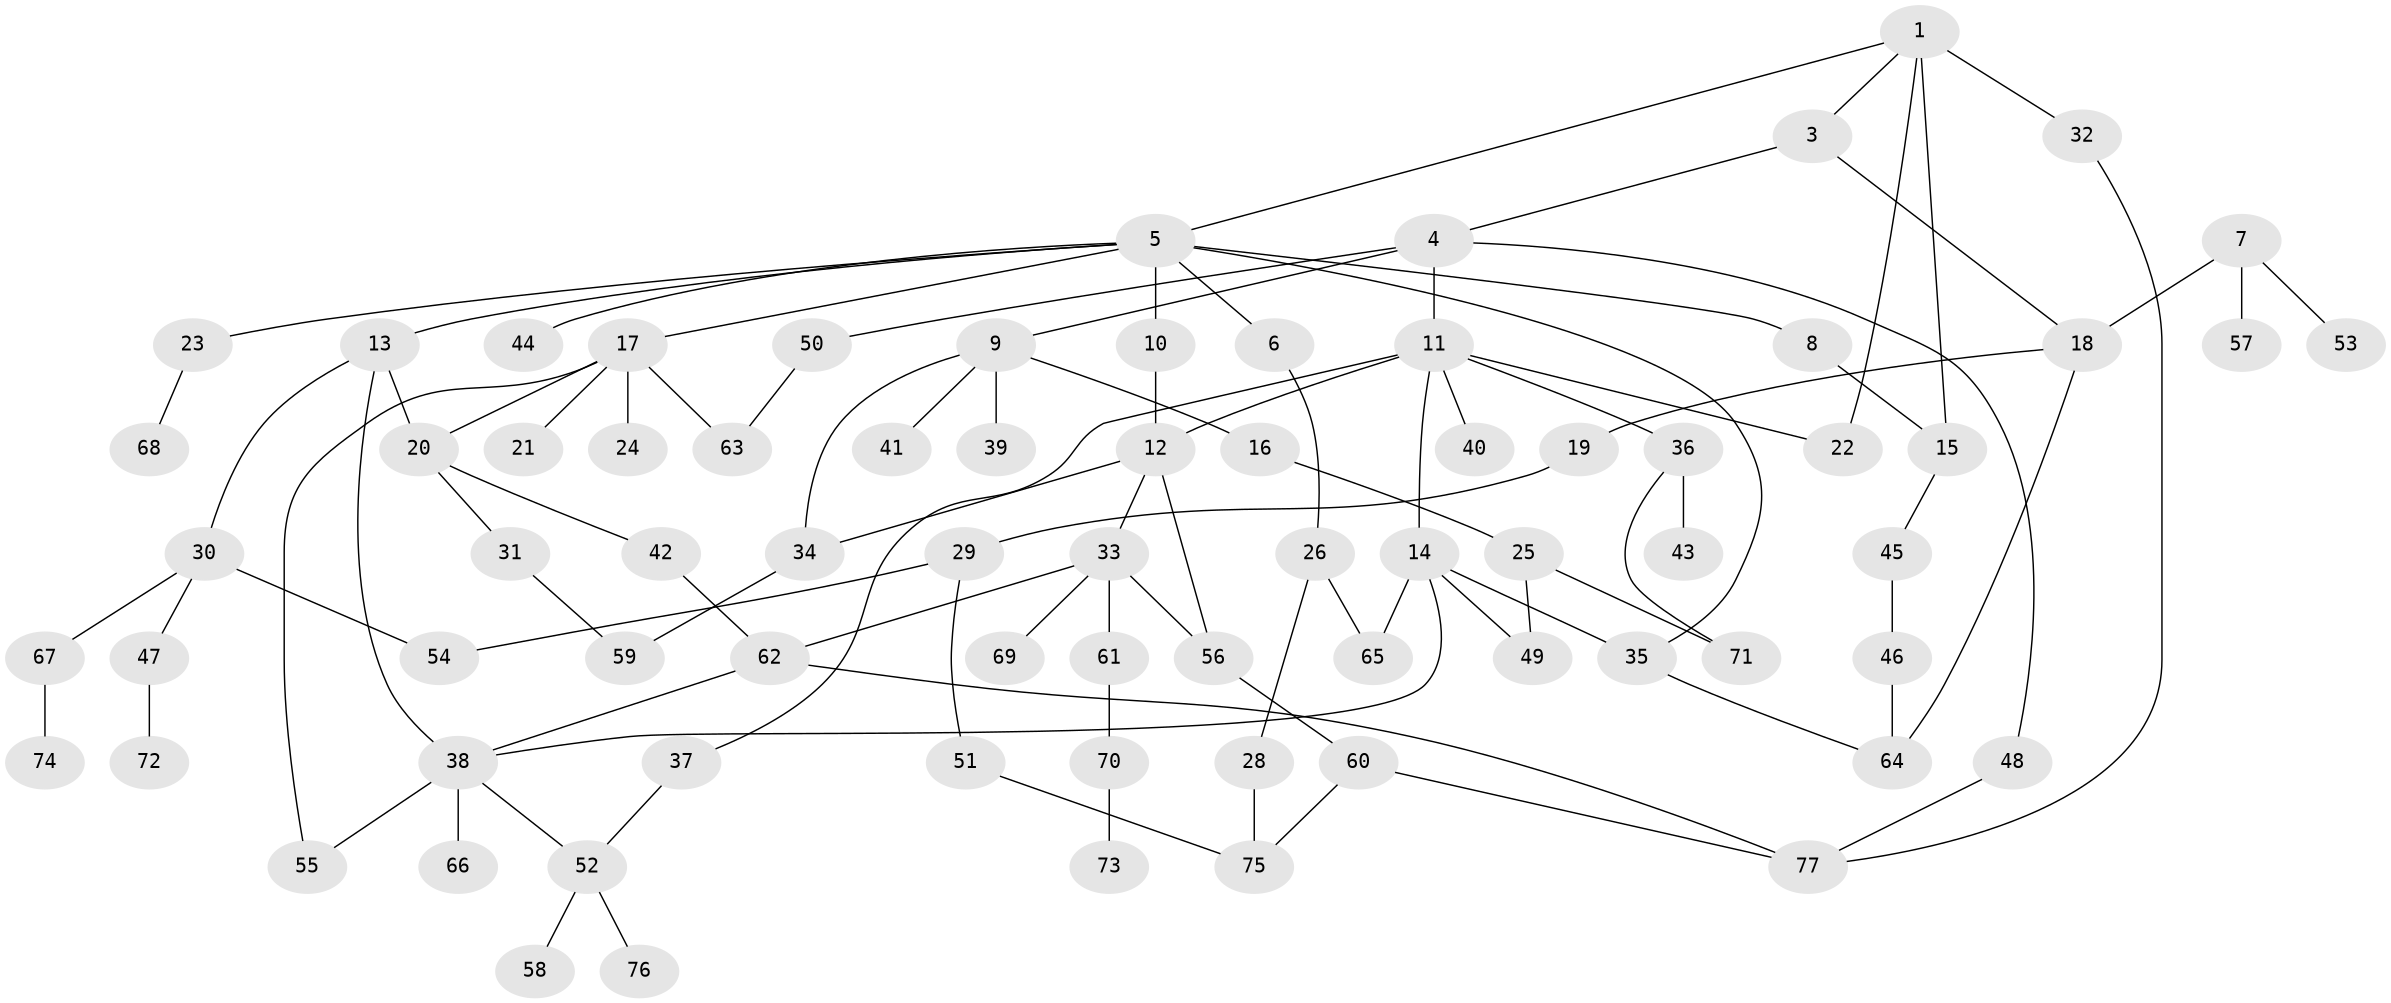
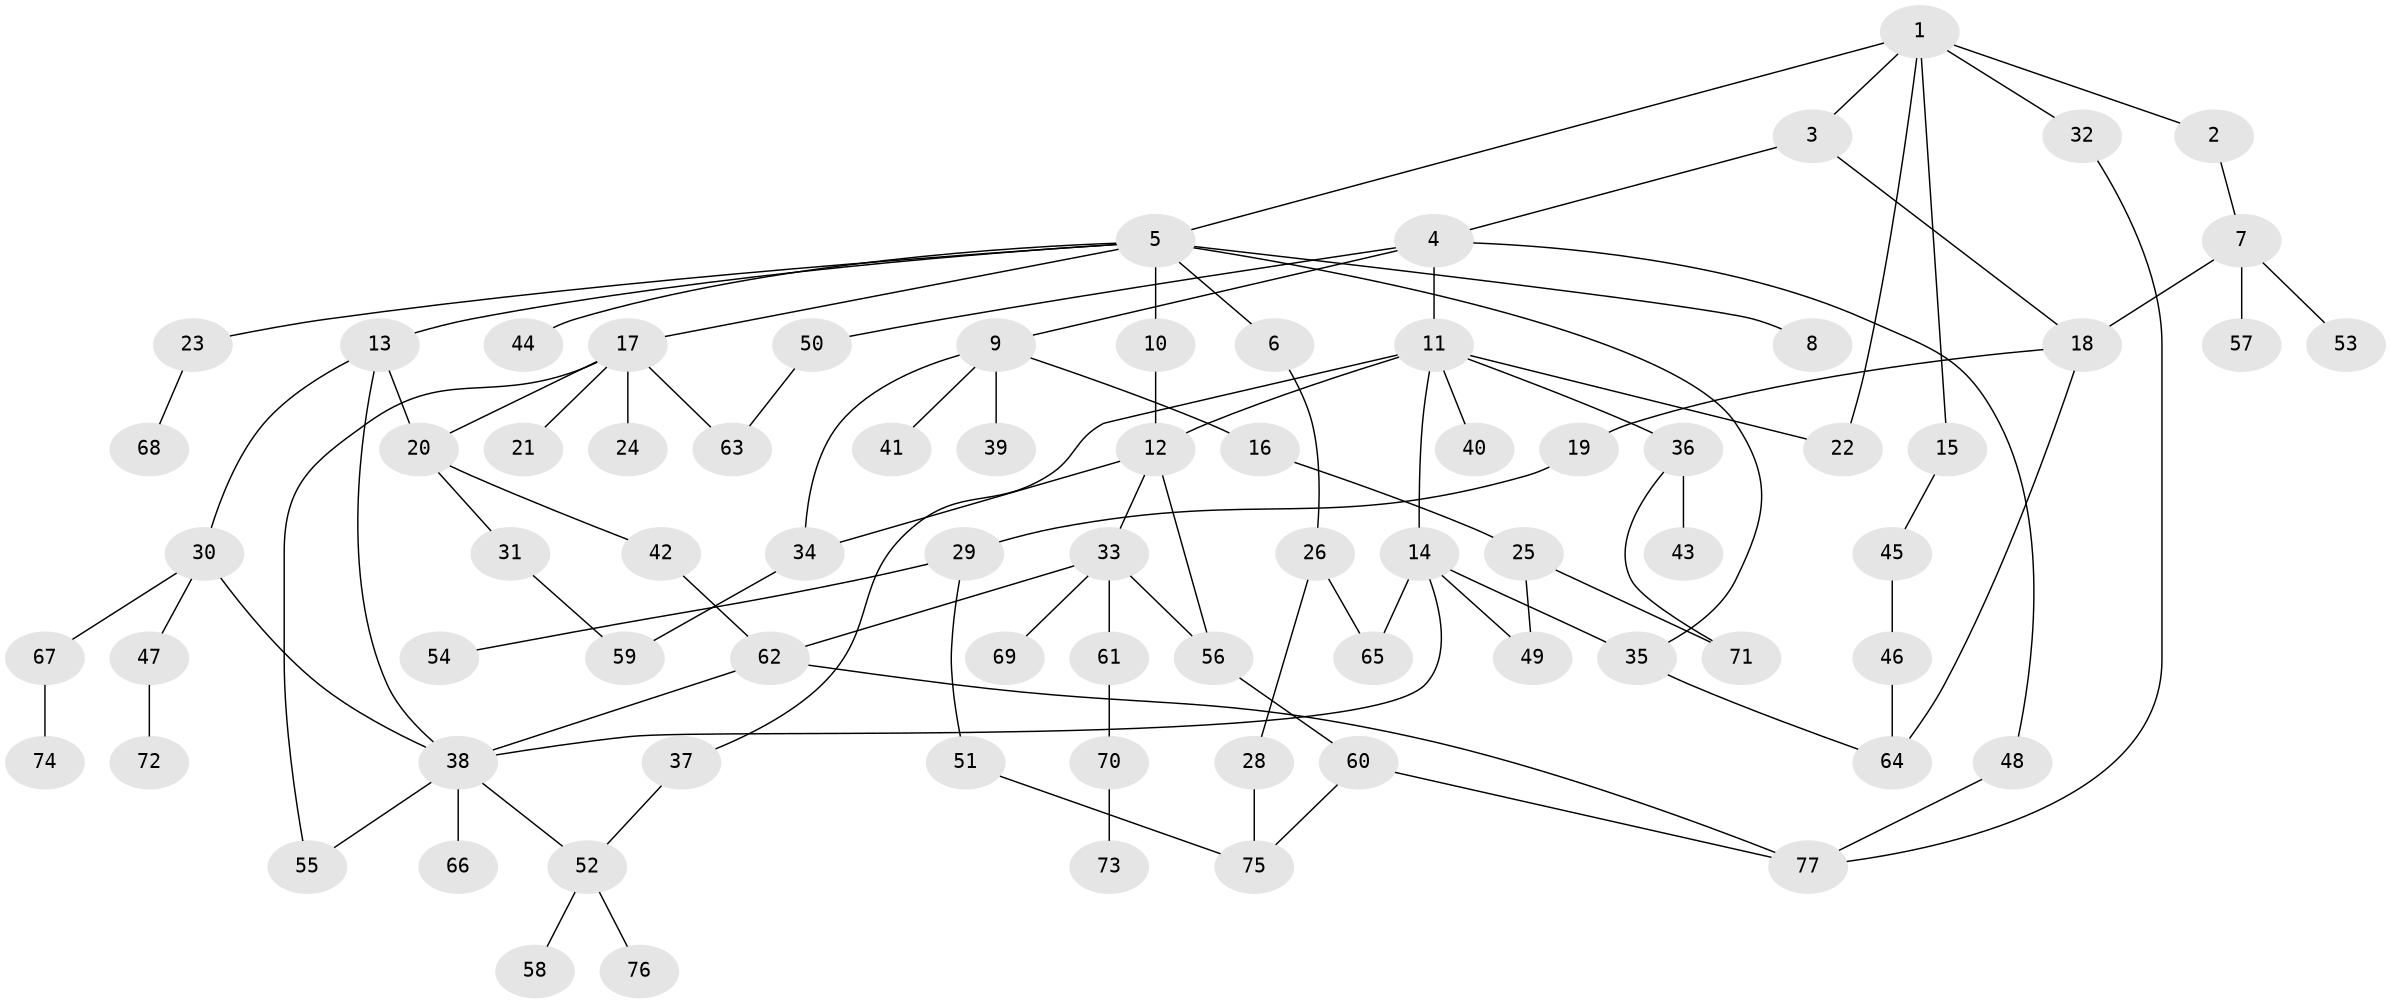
node "2": added
edge "8" -- "15": removed
edge "30" -- "54": now "30" -- "38"
